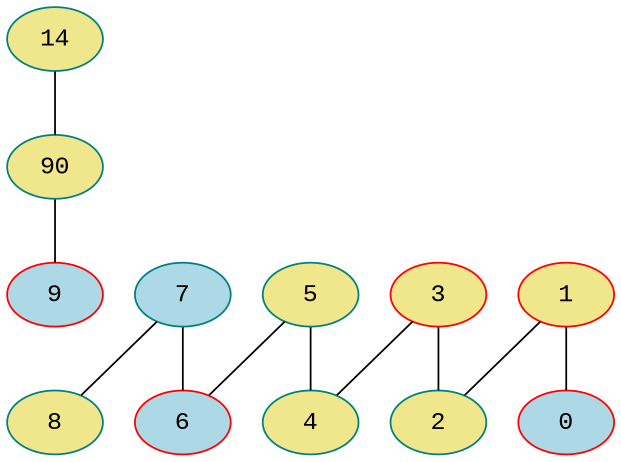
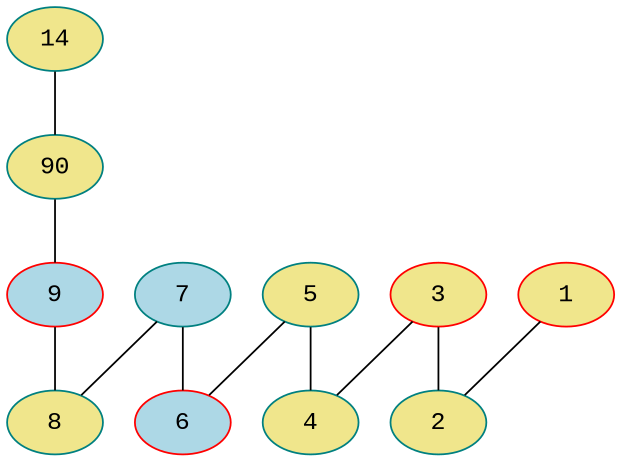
edge "9" -- "8": added
node "0": removed
